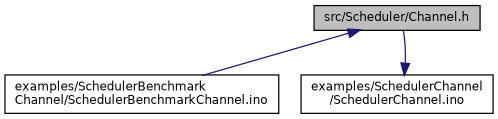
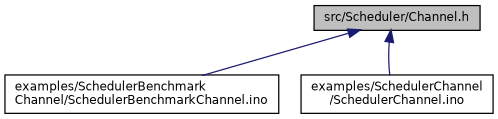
edge "src/Scheduler/Channel.h" -> "examples/SchedulerChannel /SchedulerChannel.ino": reversed
